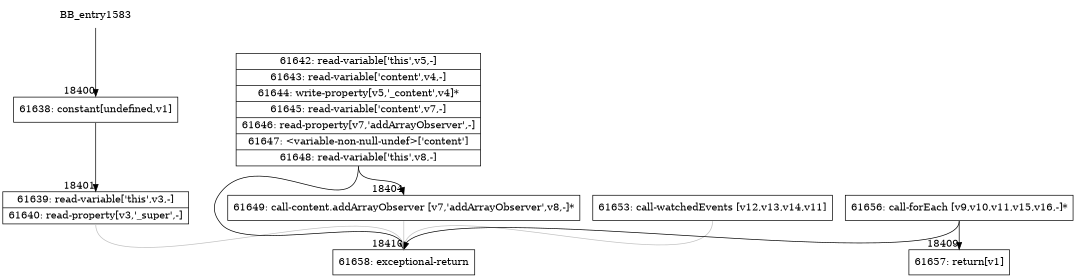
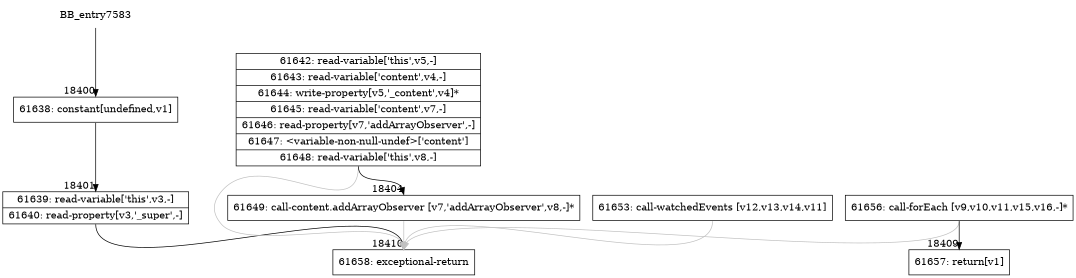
node "BB_entry1583": label "BB_entry1583" -> "BB_entry7583"
edge "61642: read-variable['this',v5,-]" -> "61658: exceptional-return": color black -> gray
edge "61656: call-forEach [v9,v10,v11,v15,v16,-]*" -> "61658: exceptional-return": color black -> gray
edge "61639: read-variable['this',v3,-]" -> "61658: exceptional-return": color gray -> black
